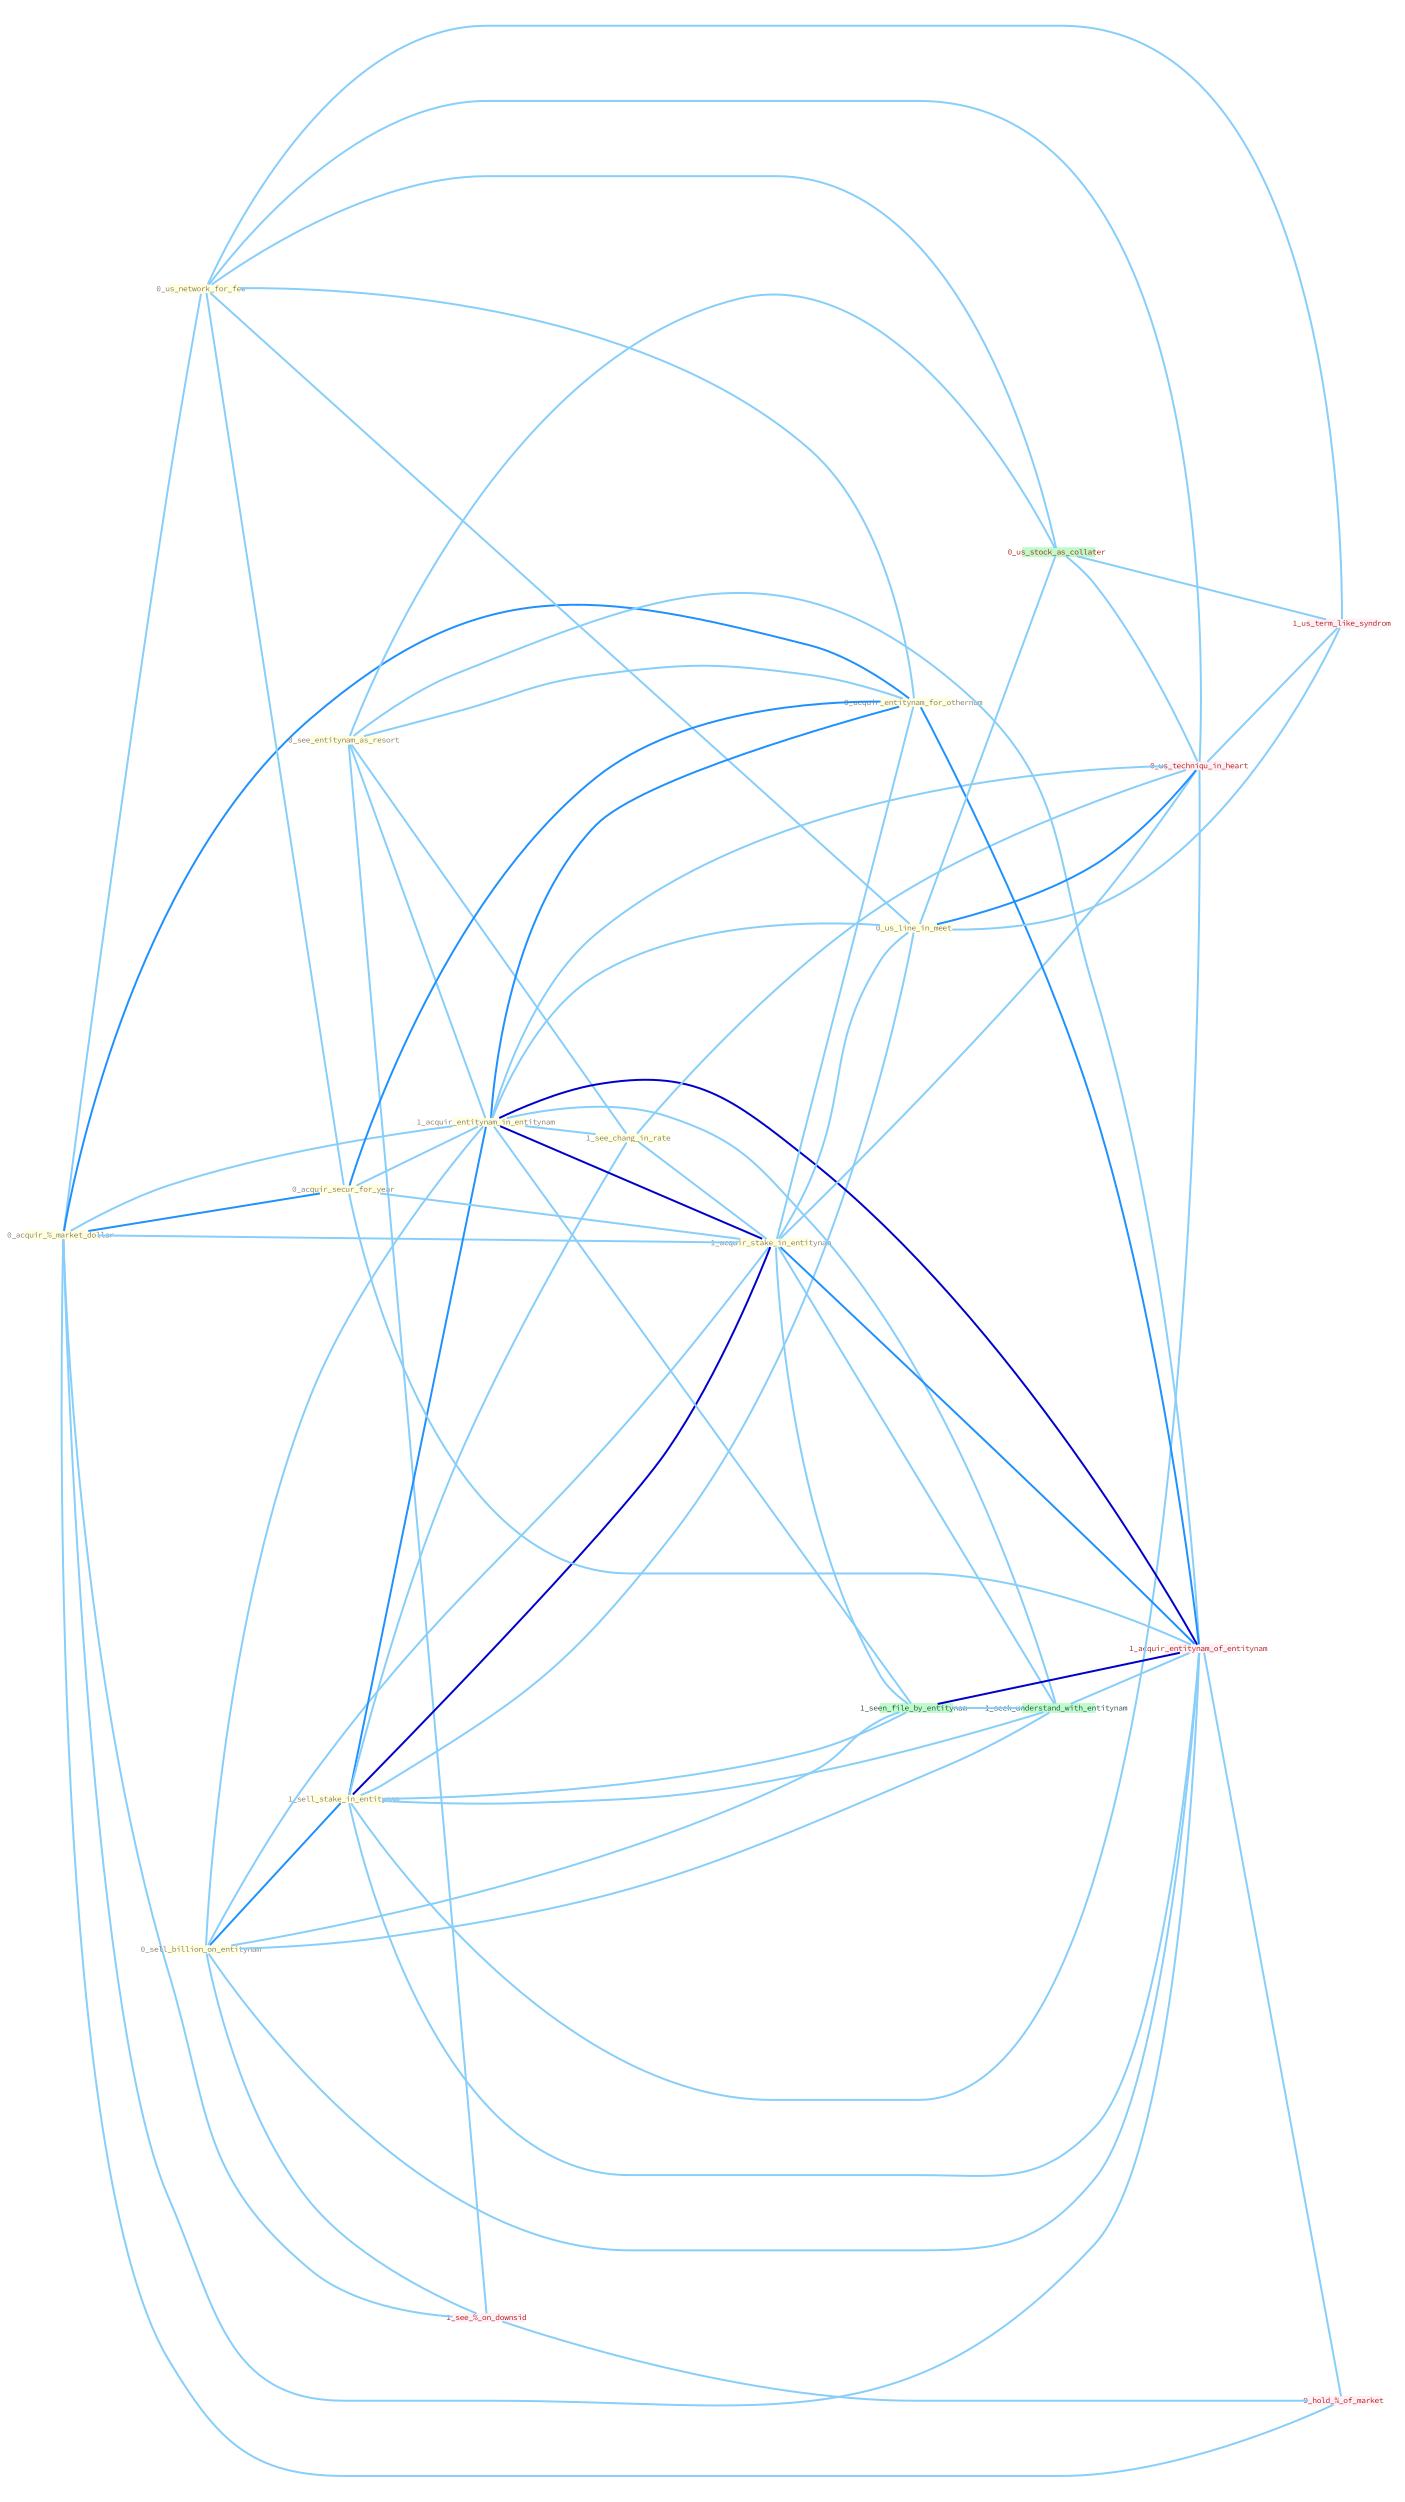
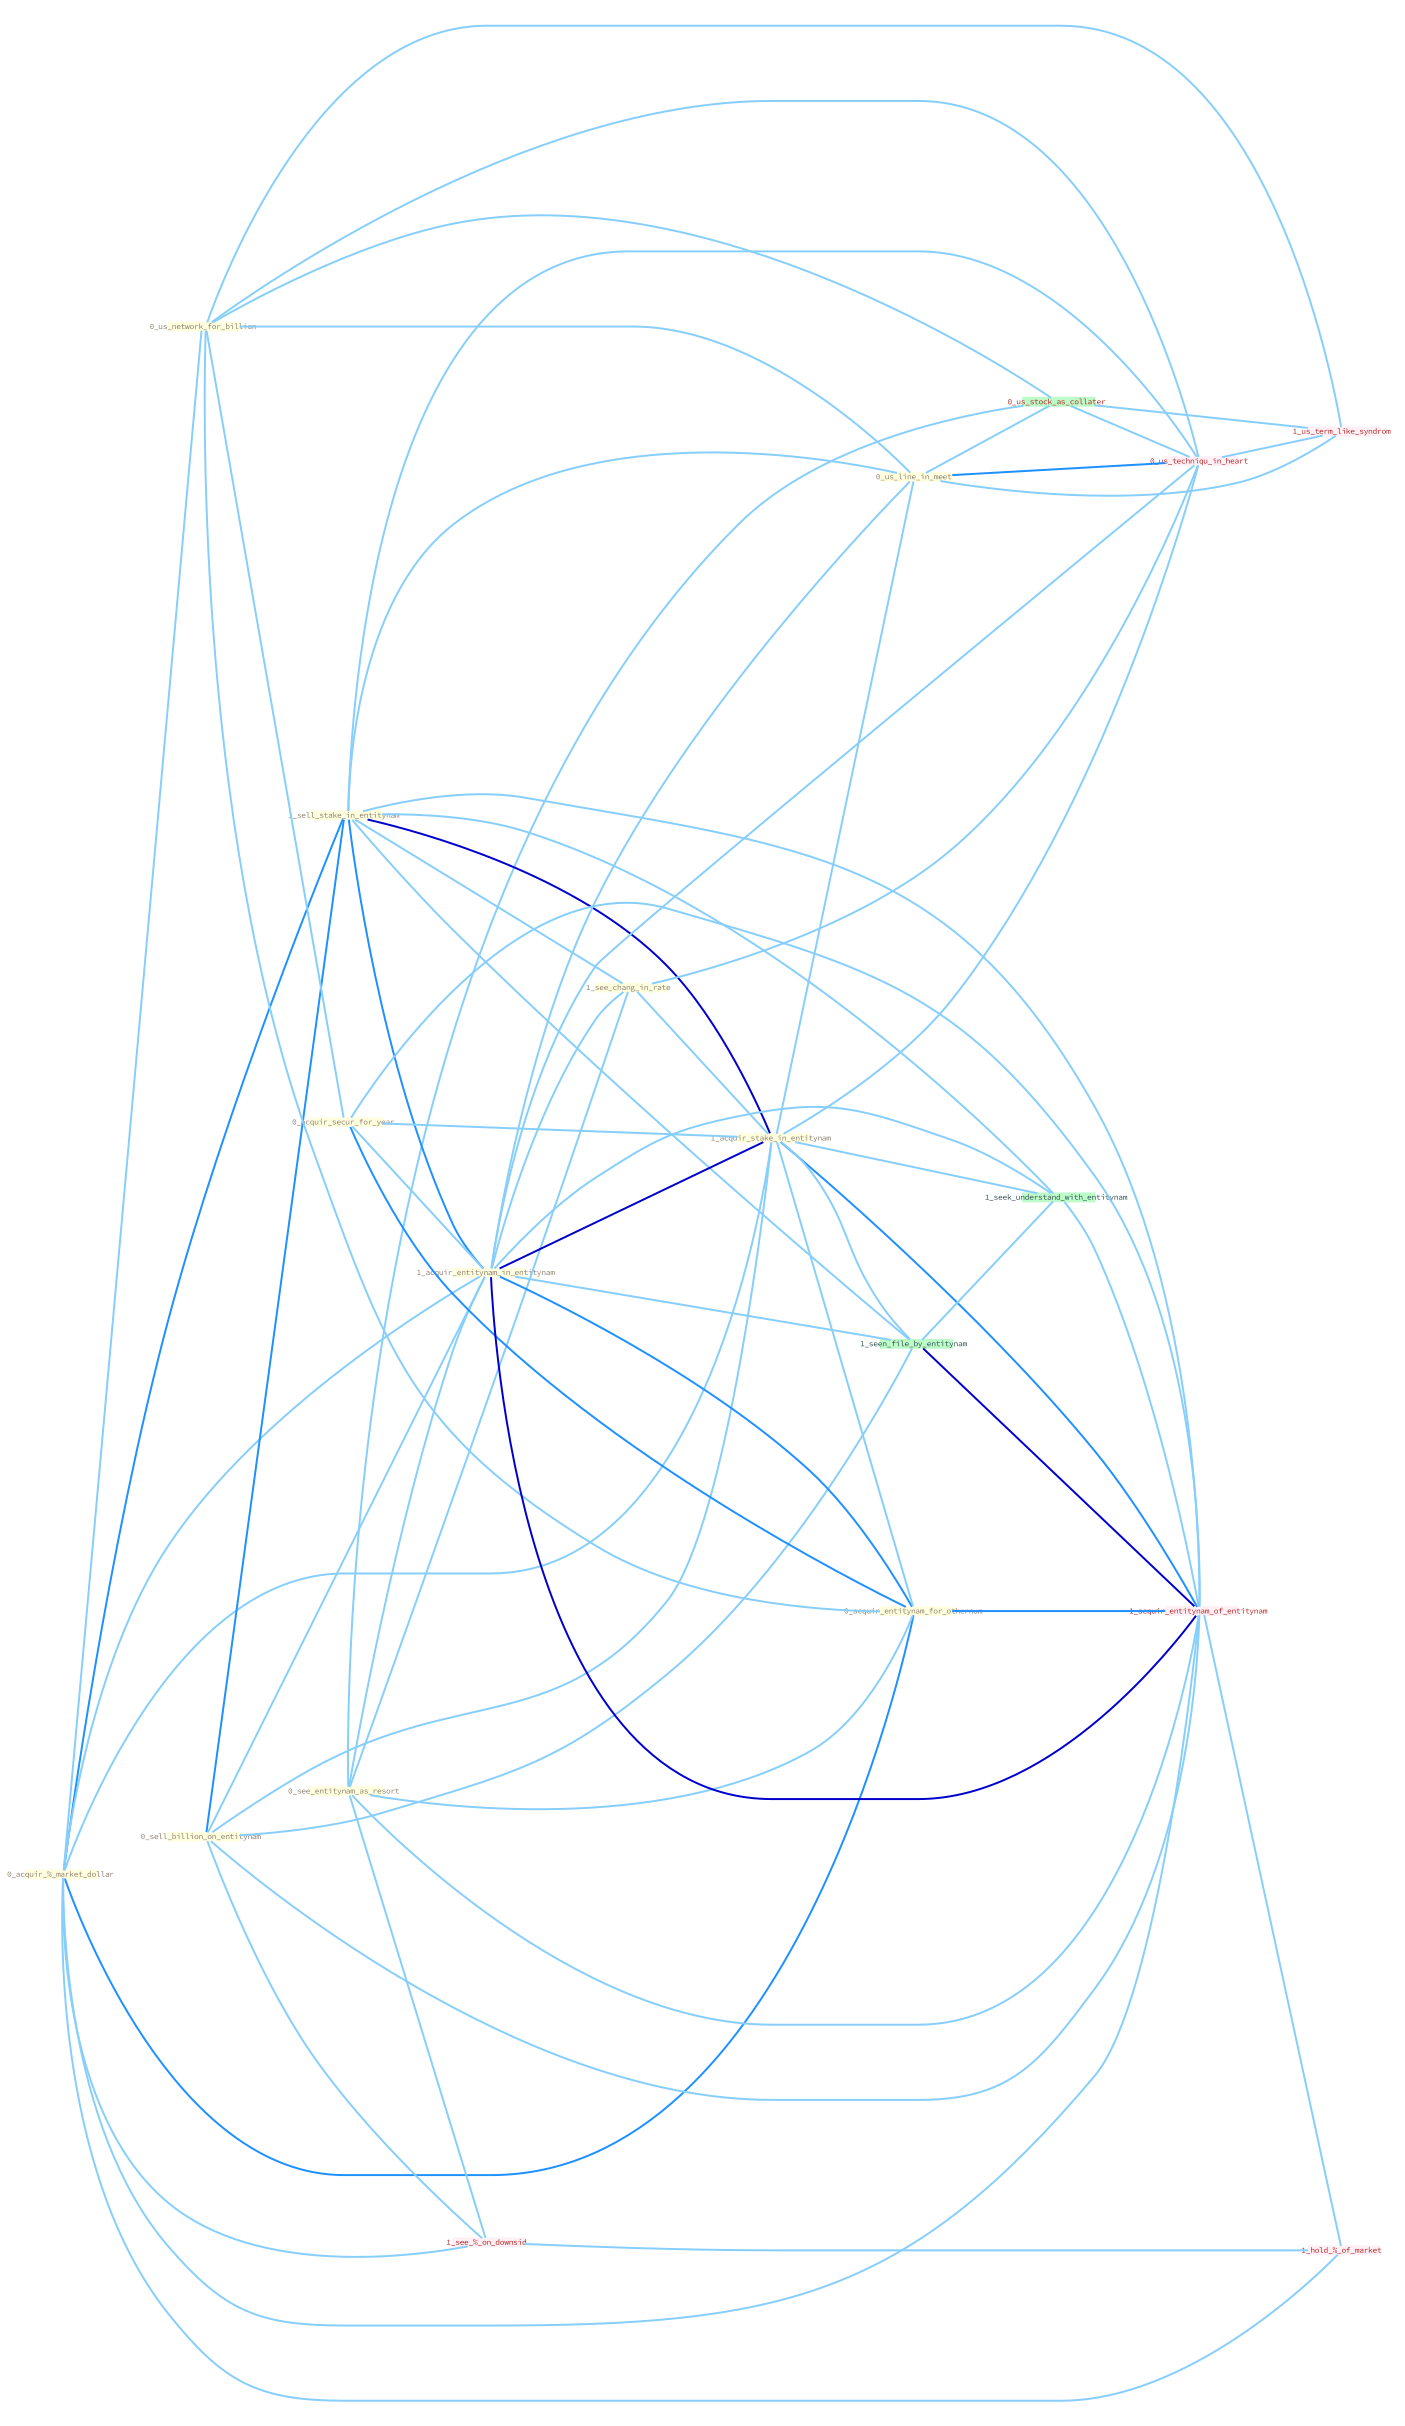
node "0_us_network_for_fee": label "0_us_network_for_fee" -> "0_us_network_for_billion"
edge "0_acquir_secur_for_year" -- "0_acquir_%_market_dollar": now "1_sell_stake_in_entitynam" -- "0_acquir_%_market_dollar"
edge "1_seek_understand_with_entitynam" -- "0_sell_billion_on_entitynam": removed
node "9_hold_%_of_market": label "9_hold_%_of_market" -> "1_hold_%_of_market"
